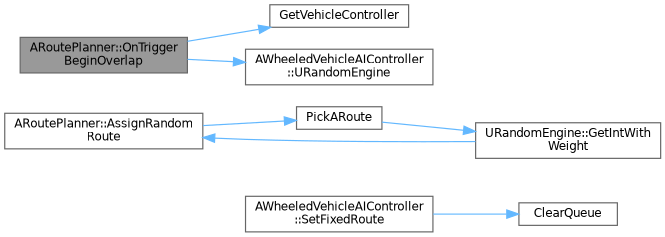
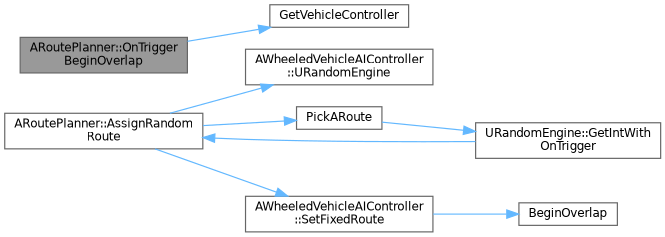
edge "ARoutePlanner::OnTrigger BeginOverlap" -> "AWheeledVehicleAIController ::URandomEngine": now "ARoutePlanner::AssignRandom Route" -> "AWheeledVehicleAIController ::URandomEngine"
node "URandomEngine::GetIntWith Weight": label "URandomEngine::GetIntWith Weight" -> "URandomEngine::GetIntWith OnTrigger"
edge "ARoutePlanner::AssignRandom Route" -> "AWheeledVehicleAIController ::SetFixedRoute": added
node "ClearQueue": label "ClearQueue" -> "BeginOverlap"
